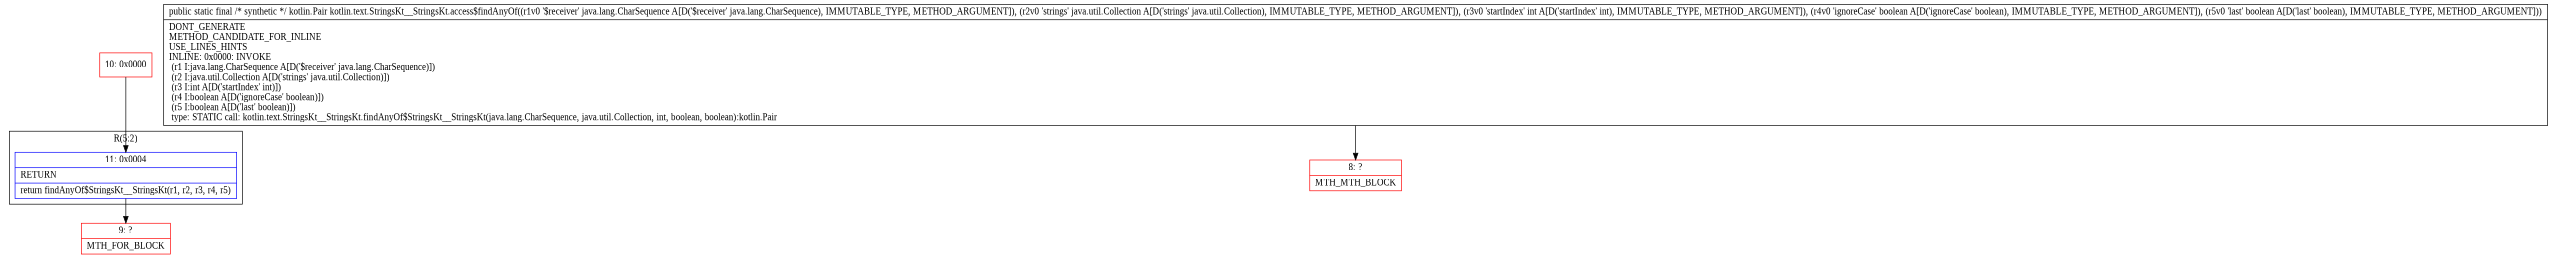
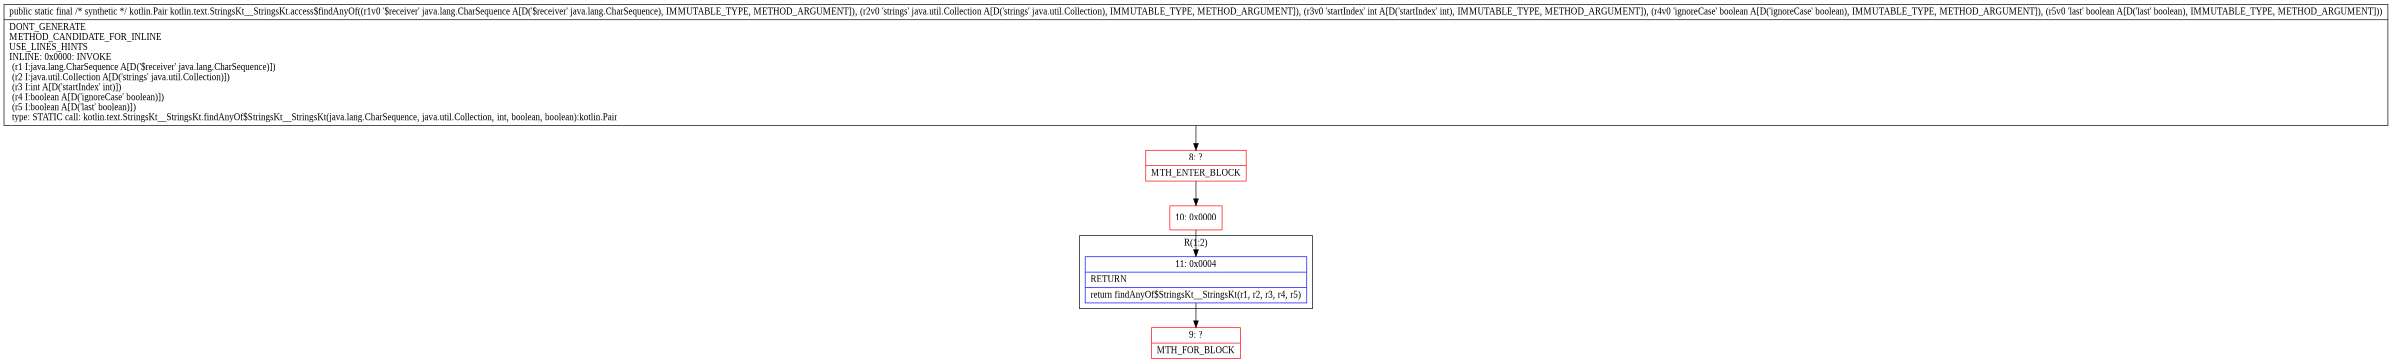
cluster "R(5:2)": label "R(5:2)" -> "R(1:2)"
node "8: ?": text "MTH_MTH_BLOCK" -> "MTH_ENTER_BLOCK"
edge "8: ?" -> "10: 0x0000": added
